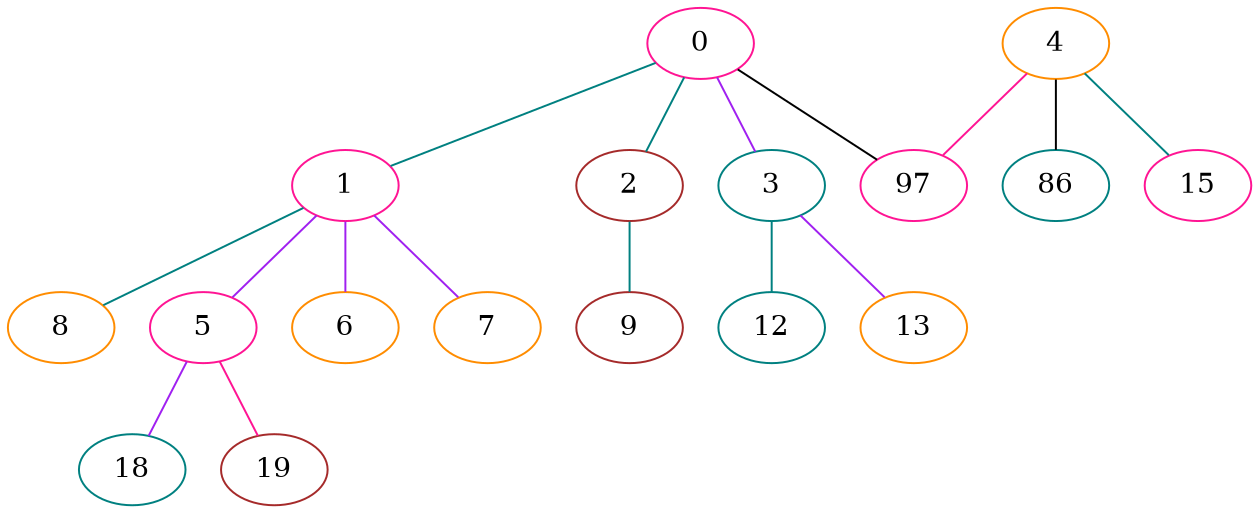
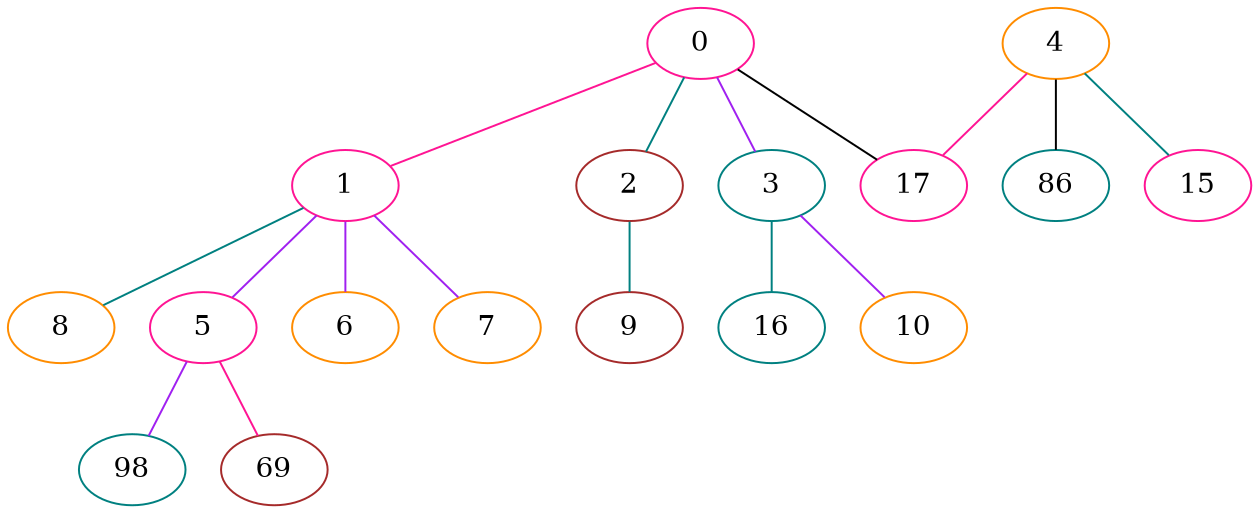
edge "0" -- "1": color teal -> deeppink
node "97": label "97" -> "17"
node "12": label "12" -> "16"
node "13": label "13" -> "10"
node "18": label "18" -> "98"
node "19": label "19" -> "69"
